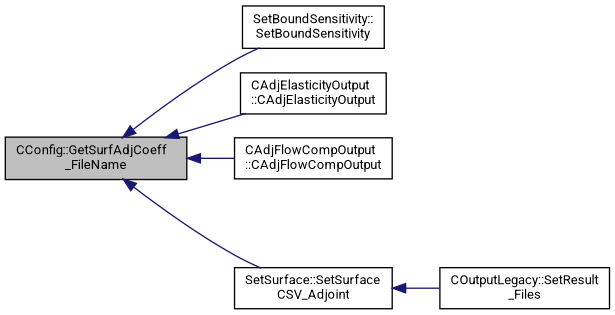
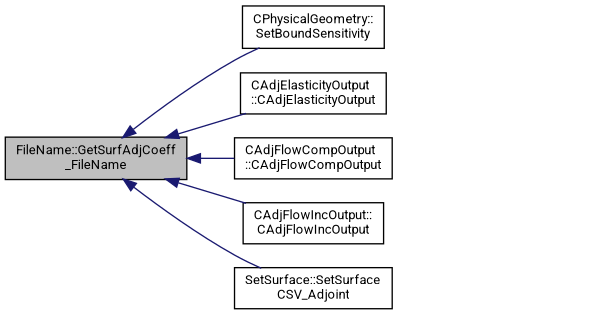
node "SetBoundSensitivity:: SetBoundSensitivity": label "SetBoundSensitivity:: SetBoundSensitivity" -> "CPhysicalGeometry:: SetBoundSensitivity"
node "CConfig::GetSurfAdjCoeff _FileName": label "CConfig::GetSurfAdjCoeff _FileName" -> "FileName::GetSurfAdjCoeff _FileName"
node "CAdjFlowIncOutput:: CAdjFlowIncOutput": added
node "COutputLegacy::SetResult _Files": removed
